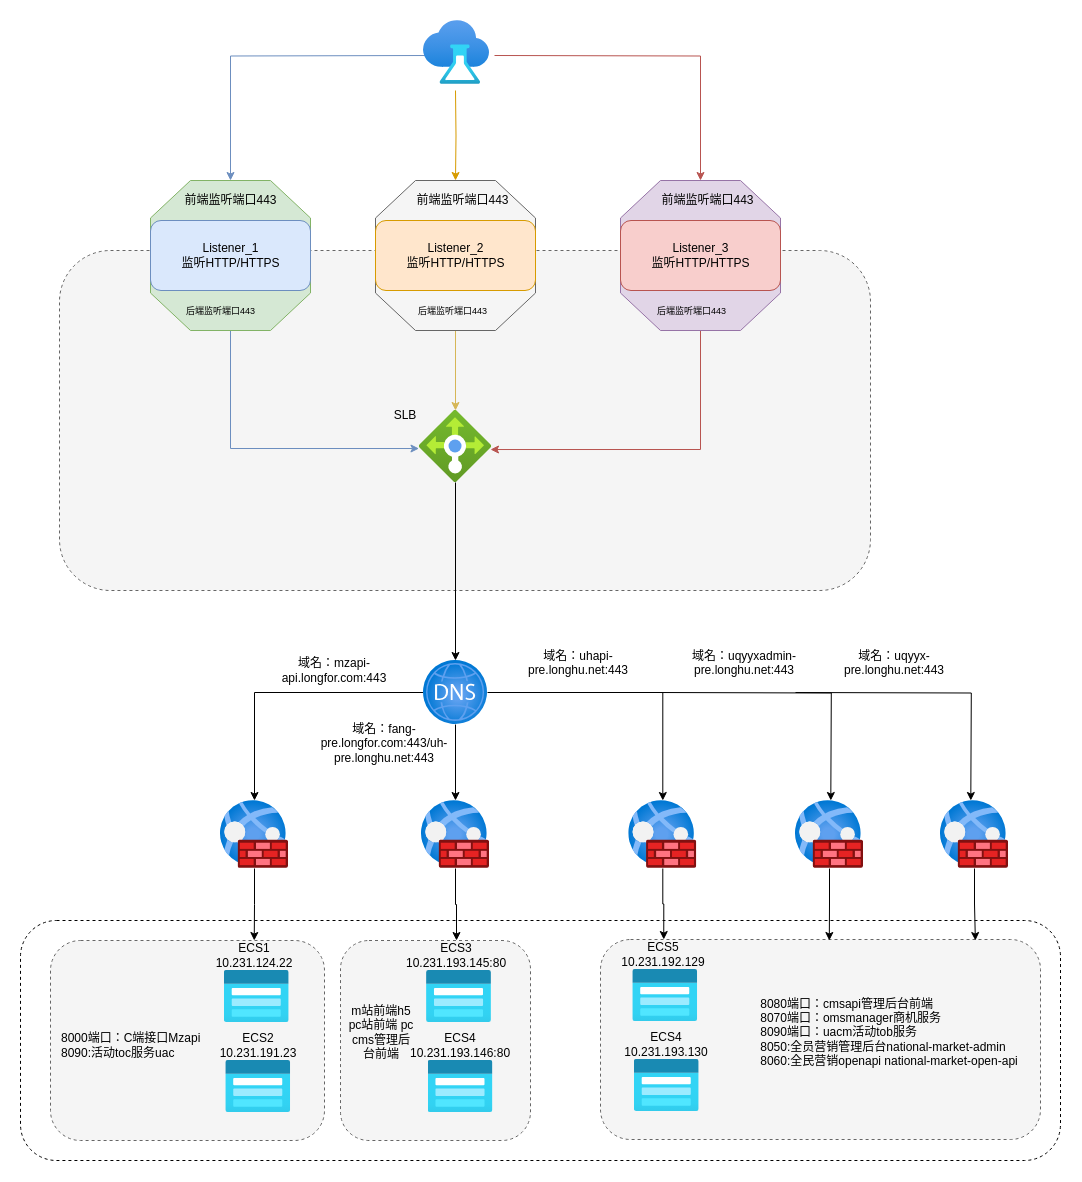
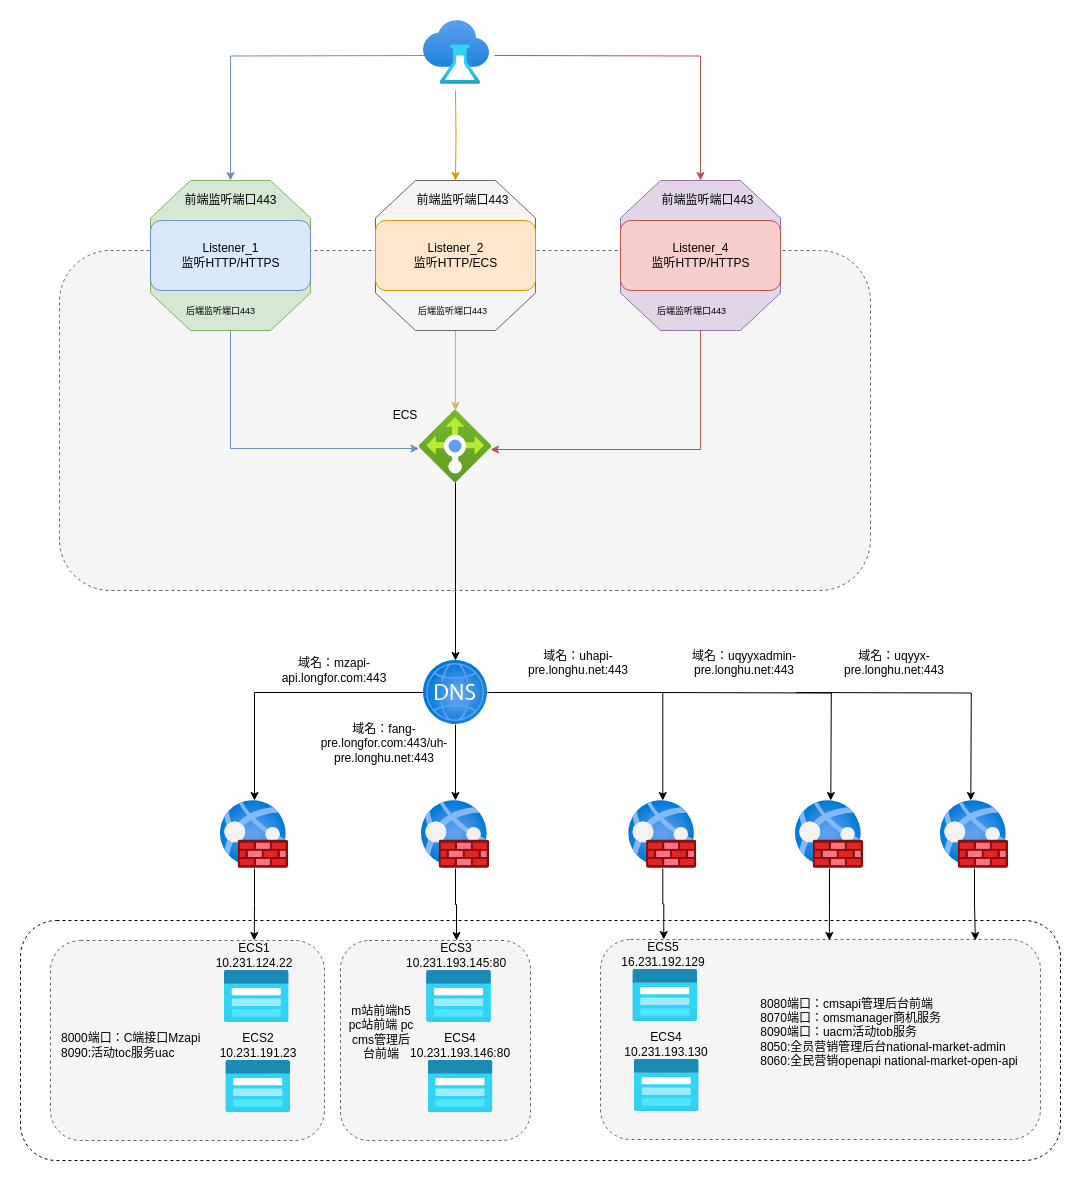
node "Listener_2 监听HTTP/HTTPS": label "Listener_2 监听HTTP/HTTPS" -> "Listener_2 监听HTTP/ECS"
node "Listener_3 监听HTTP/HTTPS": label "Listener_3 监听HTTP/HTTPS" -> "Listener_4 监听HTTP/HTTPS"
node "SLB": label "SLB" -> "ECS"
node "ECS5 10.231.192.129": label "ECS5 10.231.192.129" -> "ECS5 16.231.192.129"
